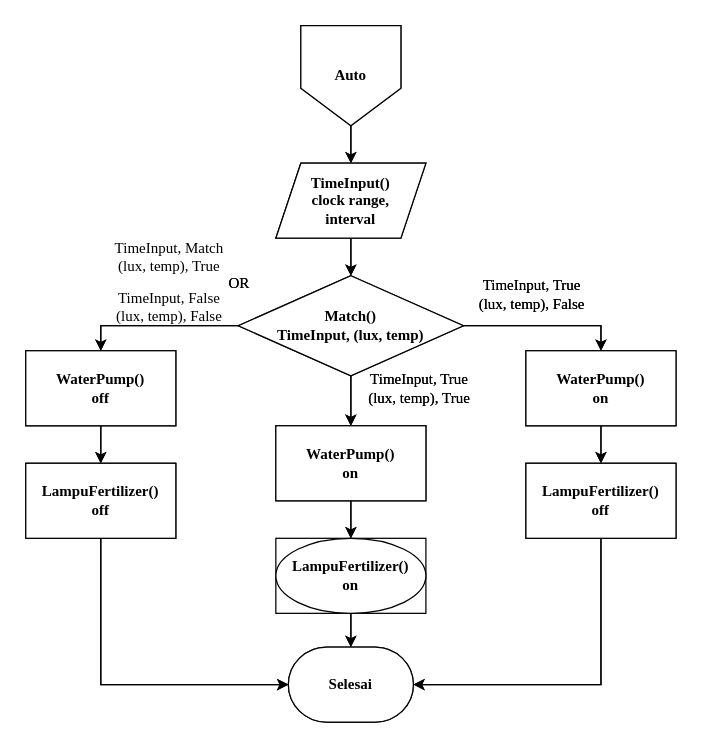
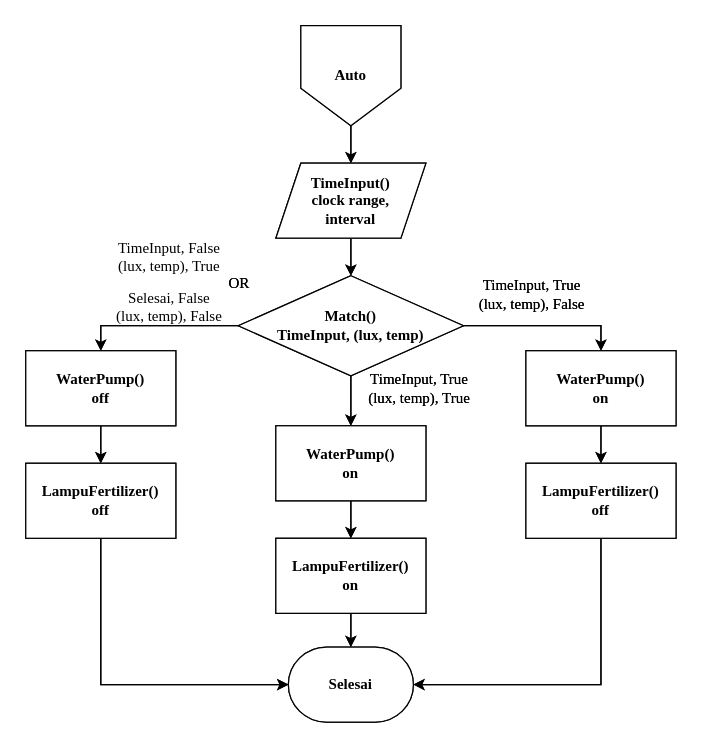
node "TimeInput, Match (lux, temp), True": label "TimeInput, Match (lux, temp), True" -> "TimeInput, False (lux, temp), True"
node "TimeInput, False (lux, temp), False": label "TimeInput, False (lux, temp), False" -> "Selesai, False (lux, temp), False"
node "LampuFertilizer() on": shape ellipse -> rectangle
